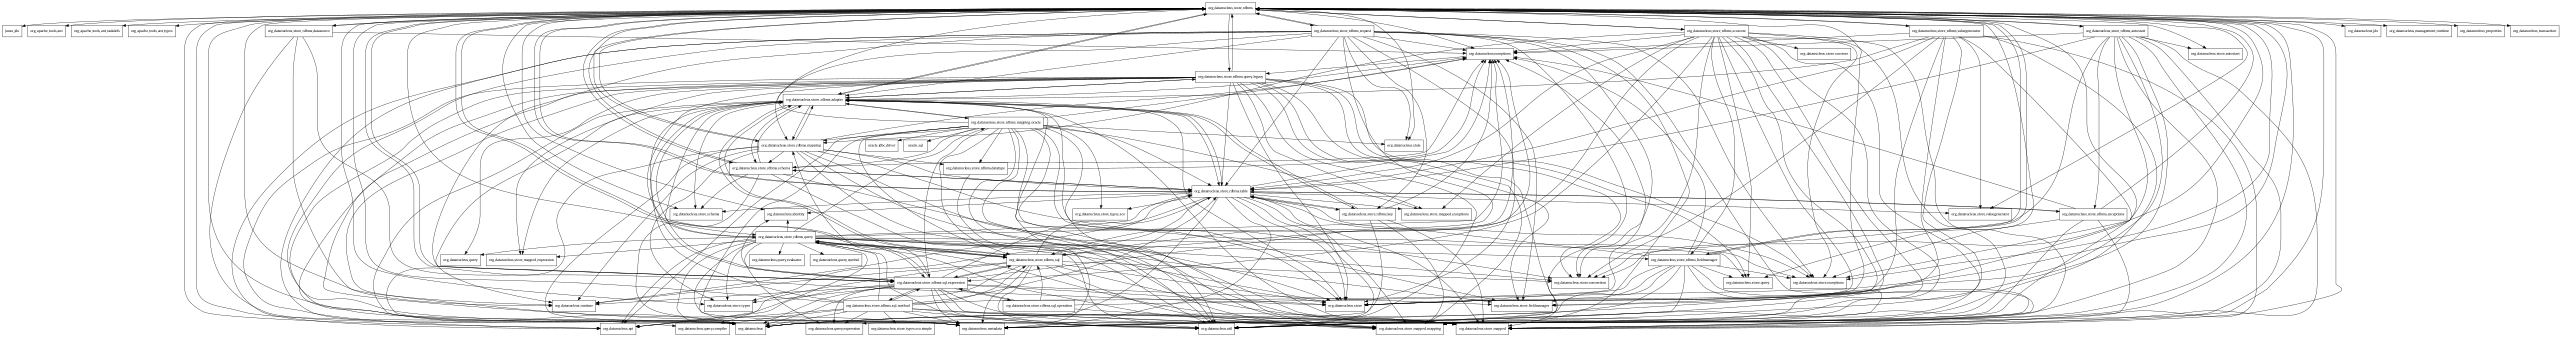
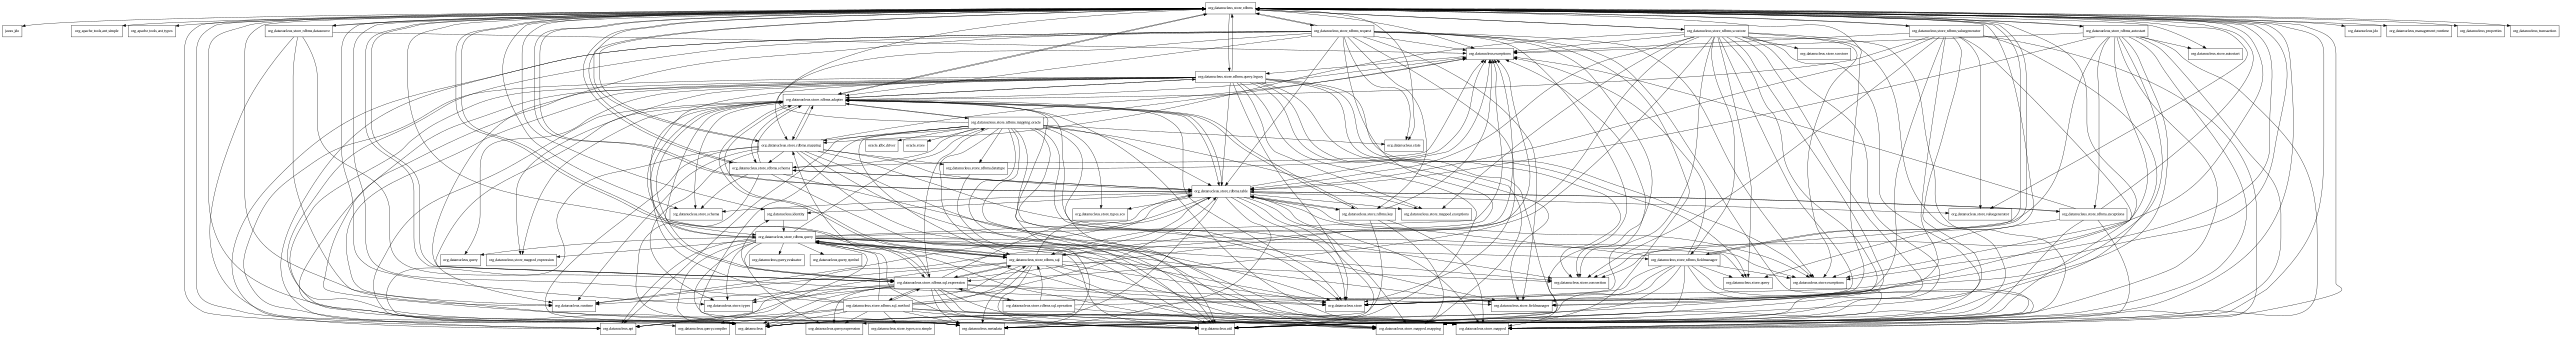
node "org_apache_tools_ant": removed
node "org_apache_tools_ant_taskdefs": label "org_apache_tools_ant_taskdefs" -> "org_apache_tools_ant_simple"
node "oracle_sql": label "oracle_sql" -> "oracle_store"
edge "org_datanucleus_store_rdbms_query" -> "org_datanucleus_identity": reversed
